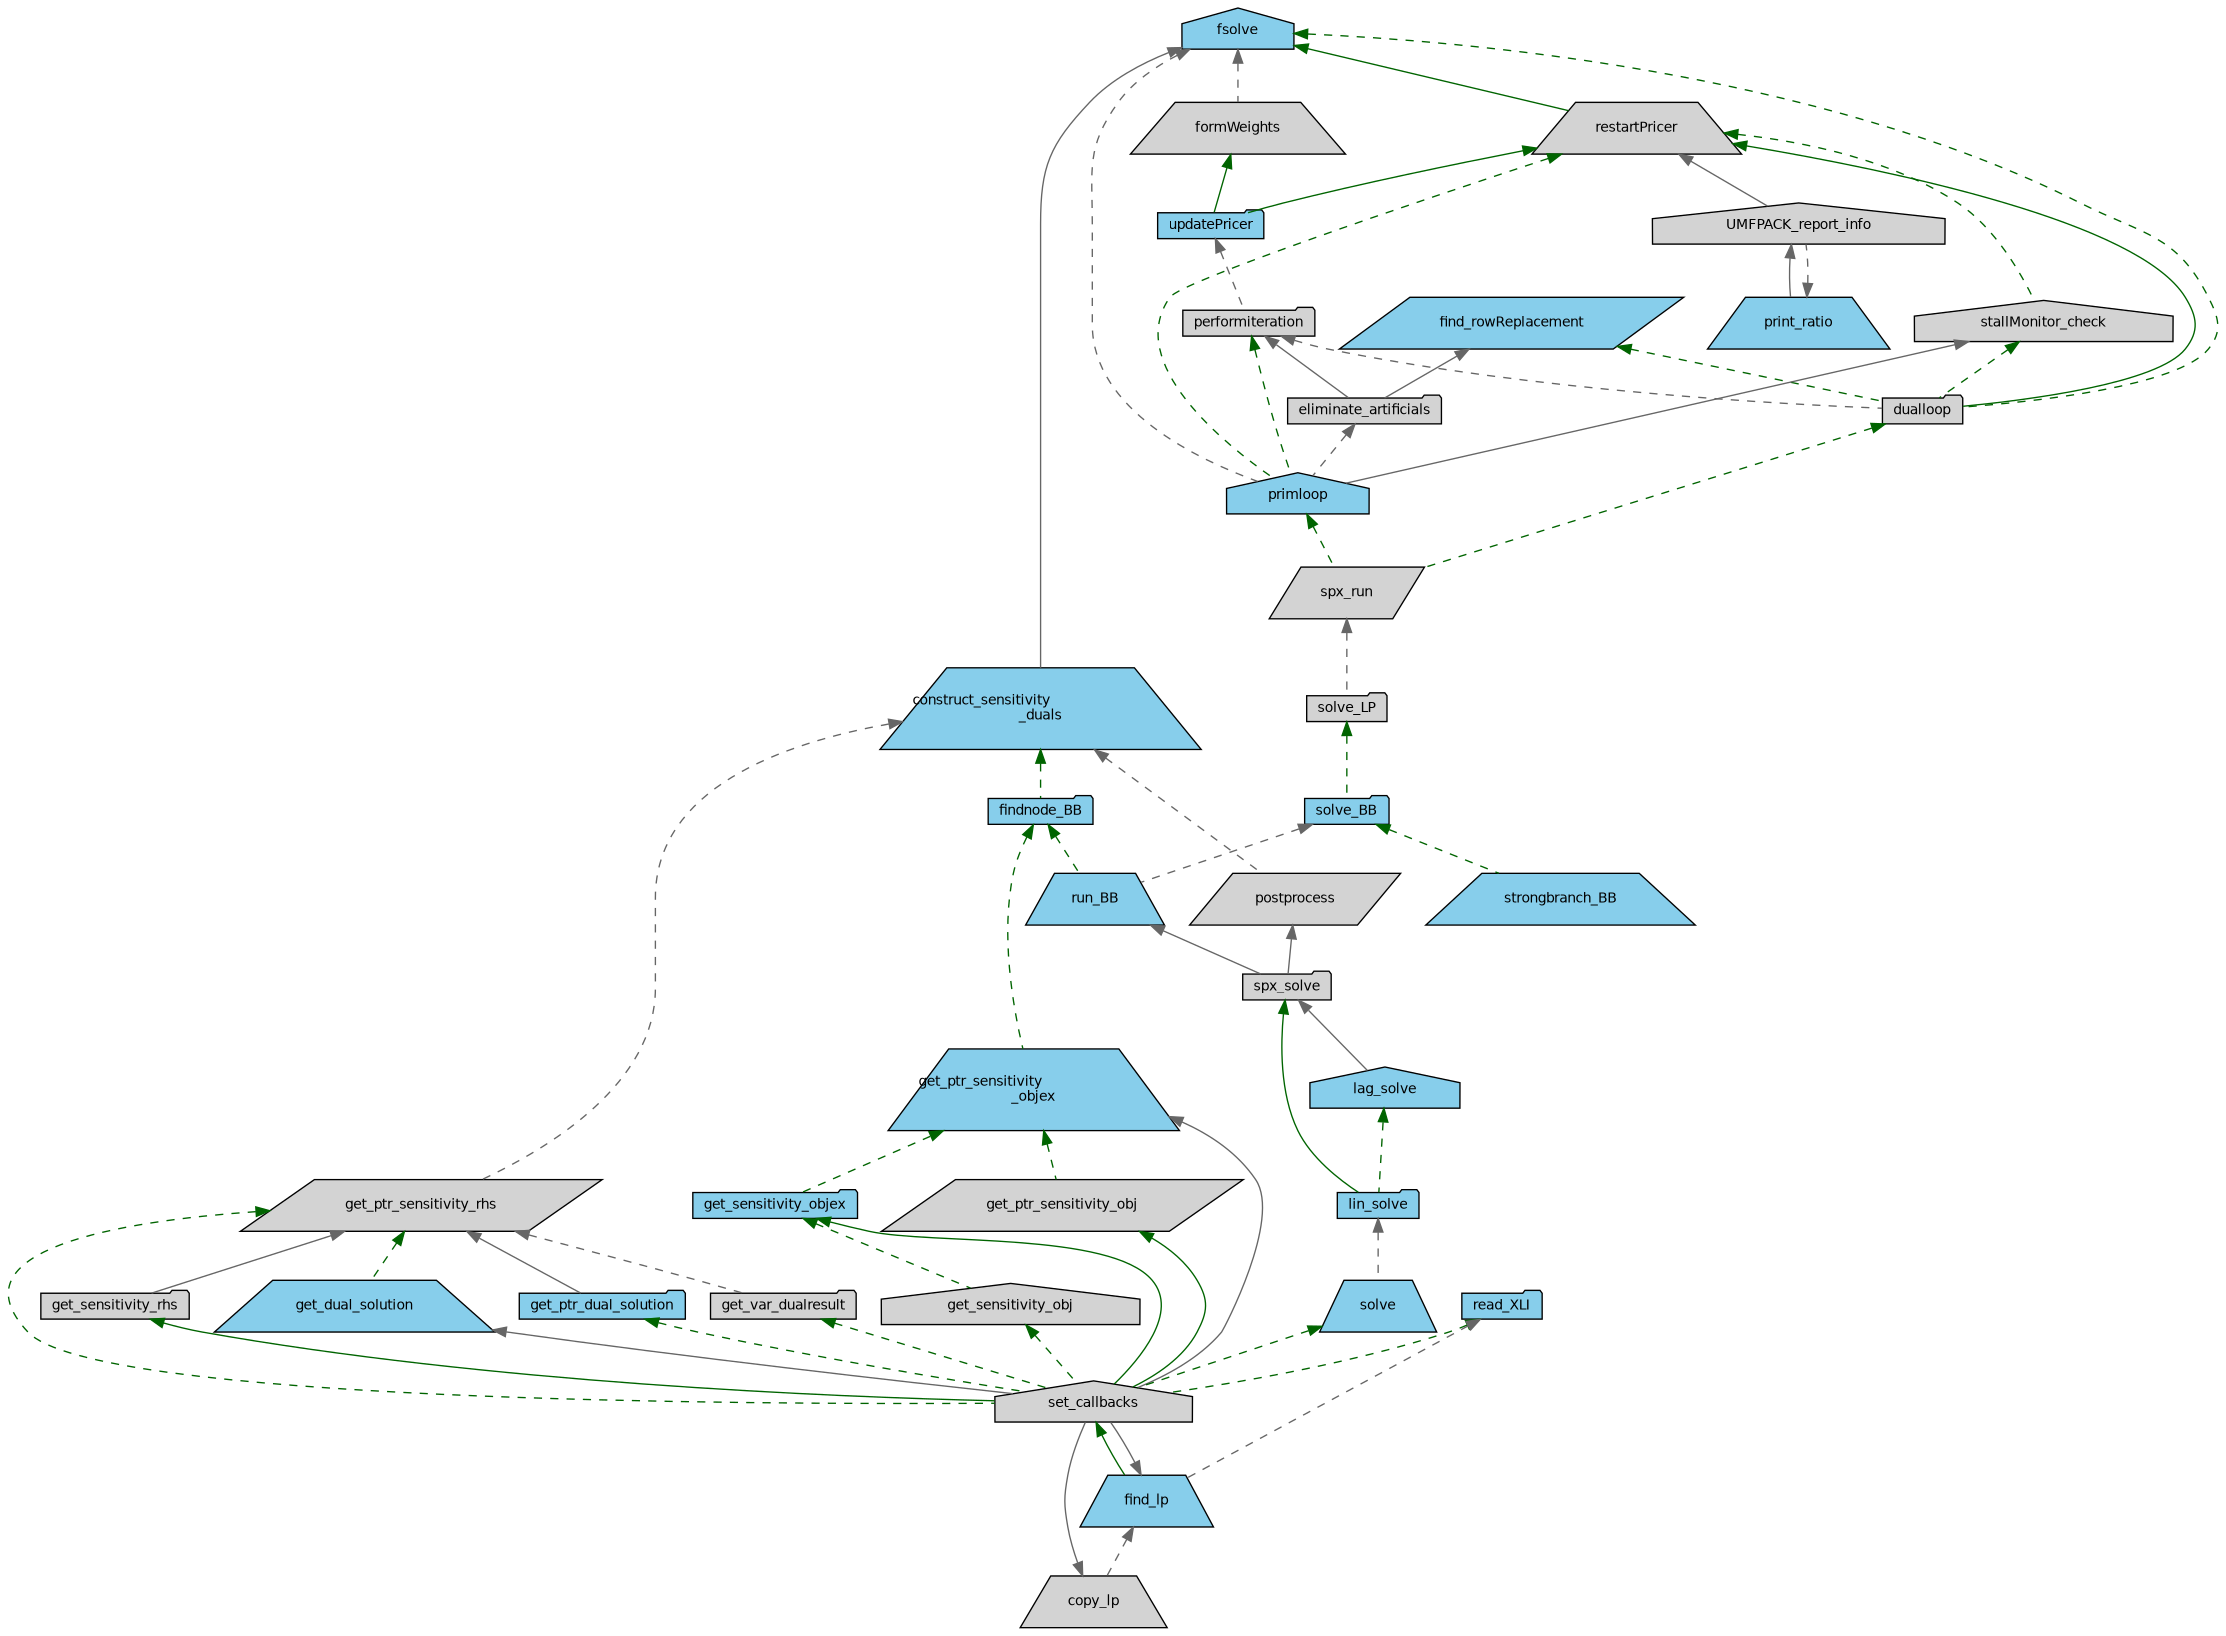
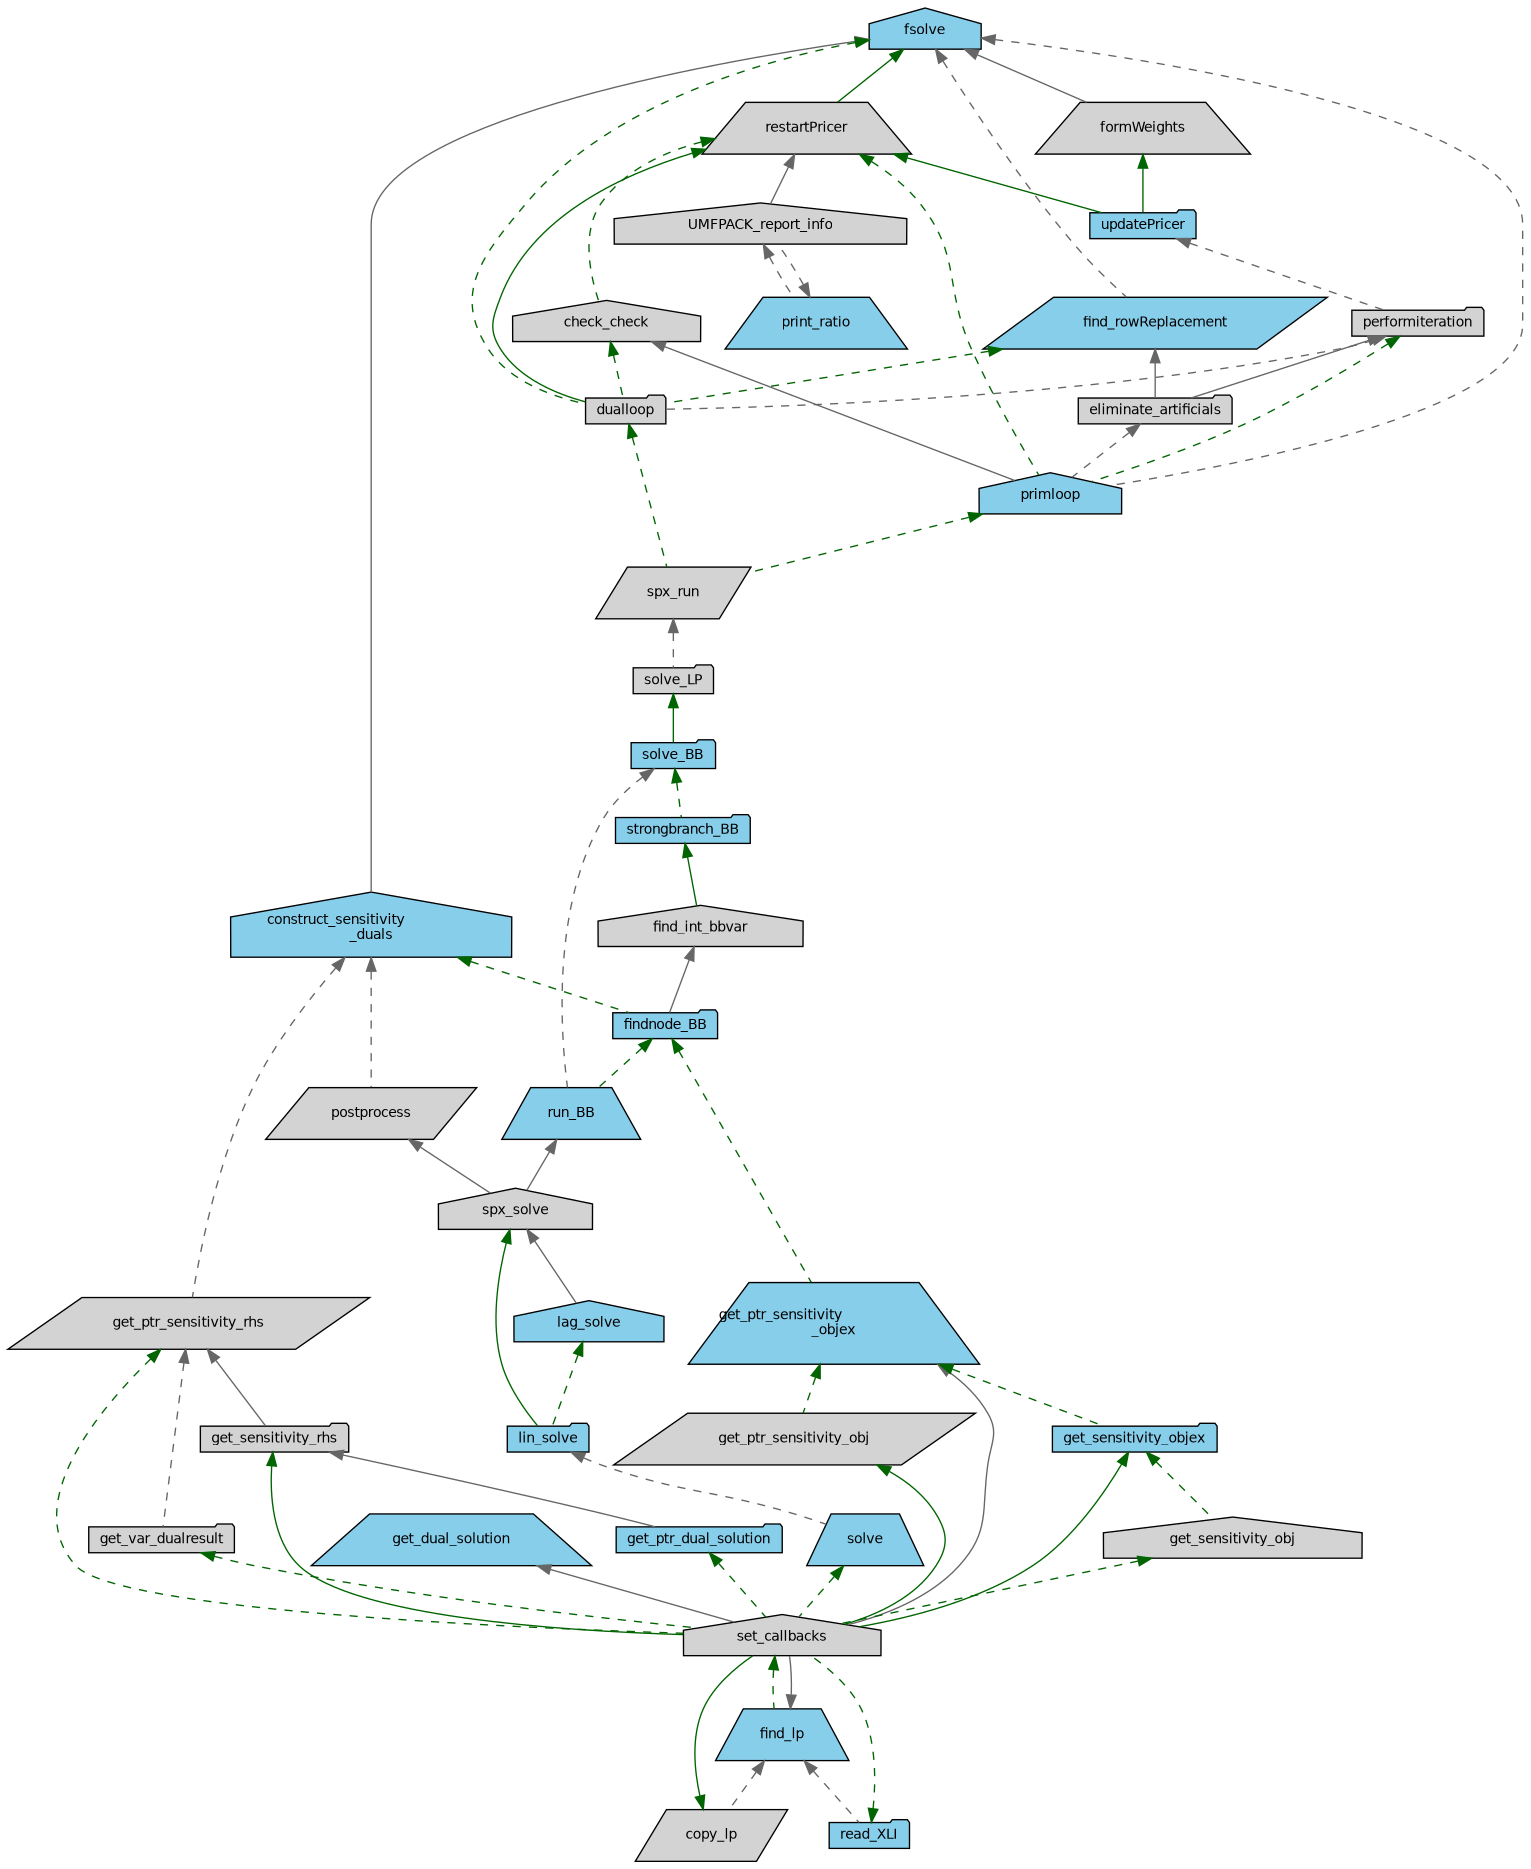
edge "formWeights" -> "fsolve": style dashed -> solid
edge "find_rowReplacement" -> "fsolve": added
edge "print_ratio" -> "UMFPACK_report_info": style solid -> dashed
node "stallMonitor_check": label "stallMonitor_check" -> "check_check"
node "construct_sensitivity _duals": shape trapezium -> house
edge "solve_BB" -> "solve_LP": style dashed -> solid
node "strongbranch_BB": shape trapezium -> folder
node "find_int_bbvar": added
node "spx_solve": shape folder -> house
edge "get_dual_solution" -> "get_ptr_sensitivity_rhs": removed
edge "get_ptr_dual_solution" -> "get_ptr_sensitivity_rhs": now "get_ptr_dual_solution" -> "get_sensitivity_rhs"
edge "find_lp" -> "read_XLI": reversed
edge "find_lp" -> "set_callbacks": style solid -> dashed
edge "set_callbacks" -> "copy_lp": color gray40 -> darkgreen
node "copy_lp": shape trapezium -> parallelogram
